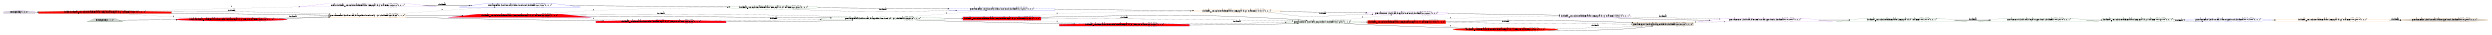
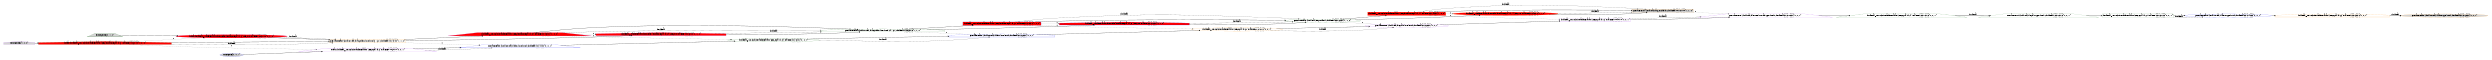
node "testIntegerEq['0', '0', '1']": added
